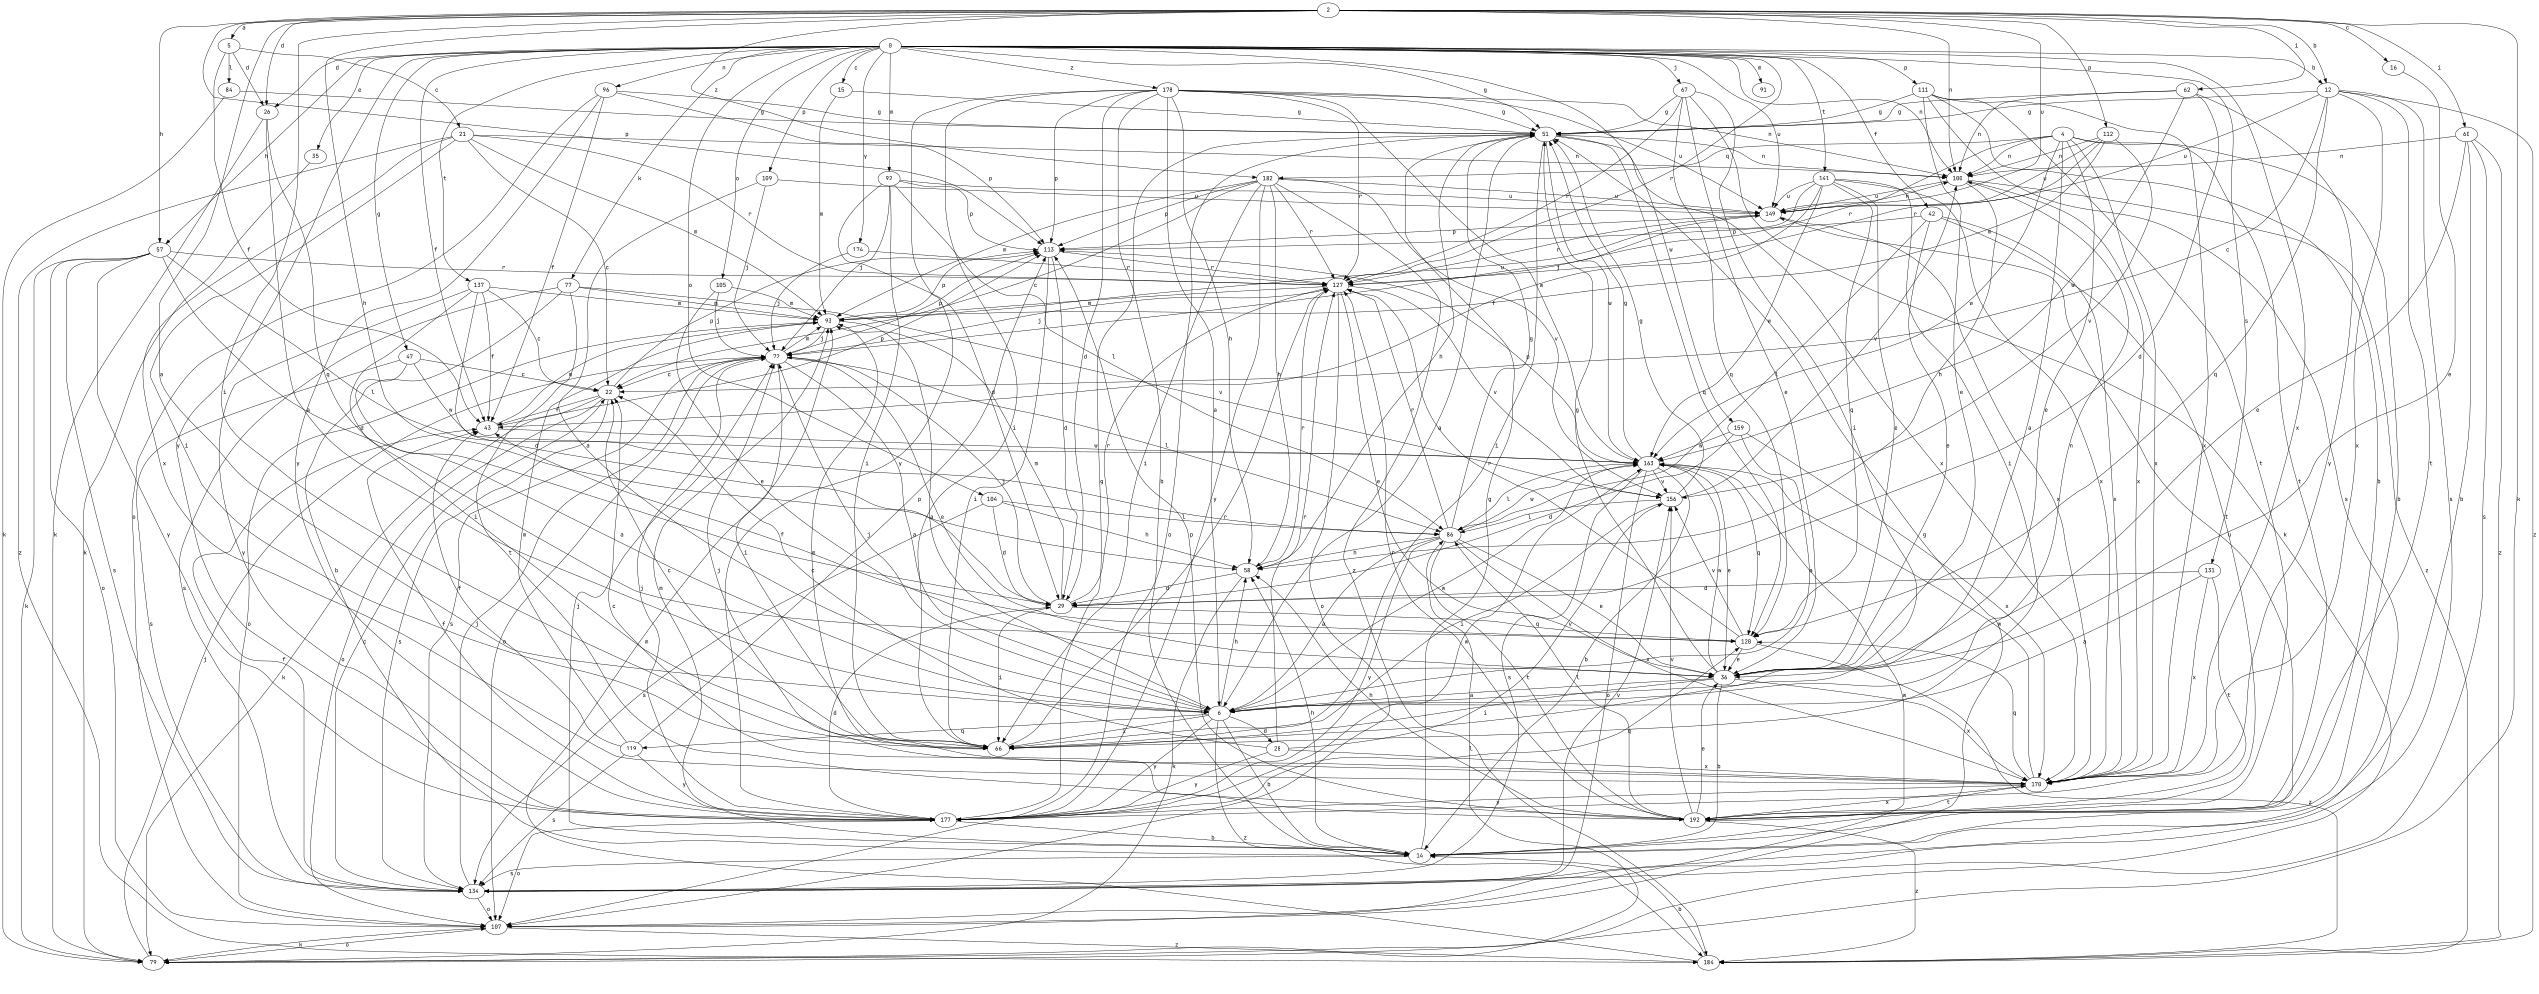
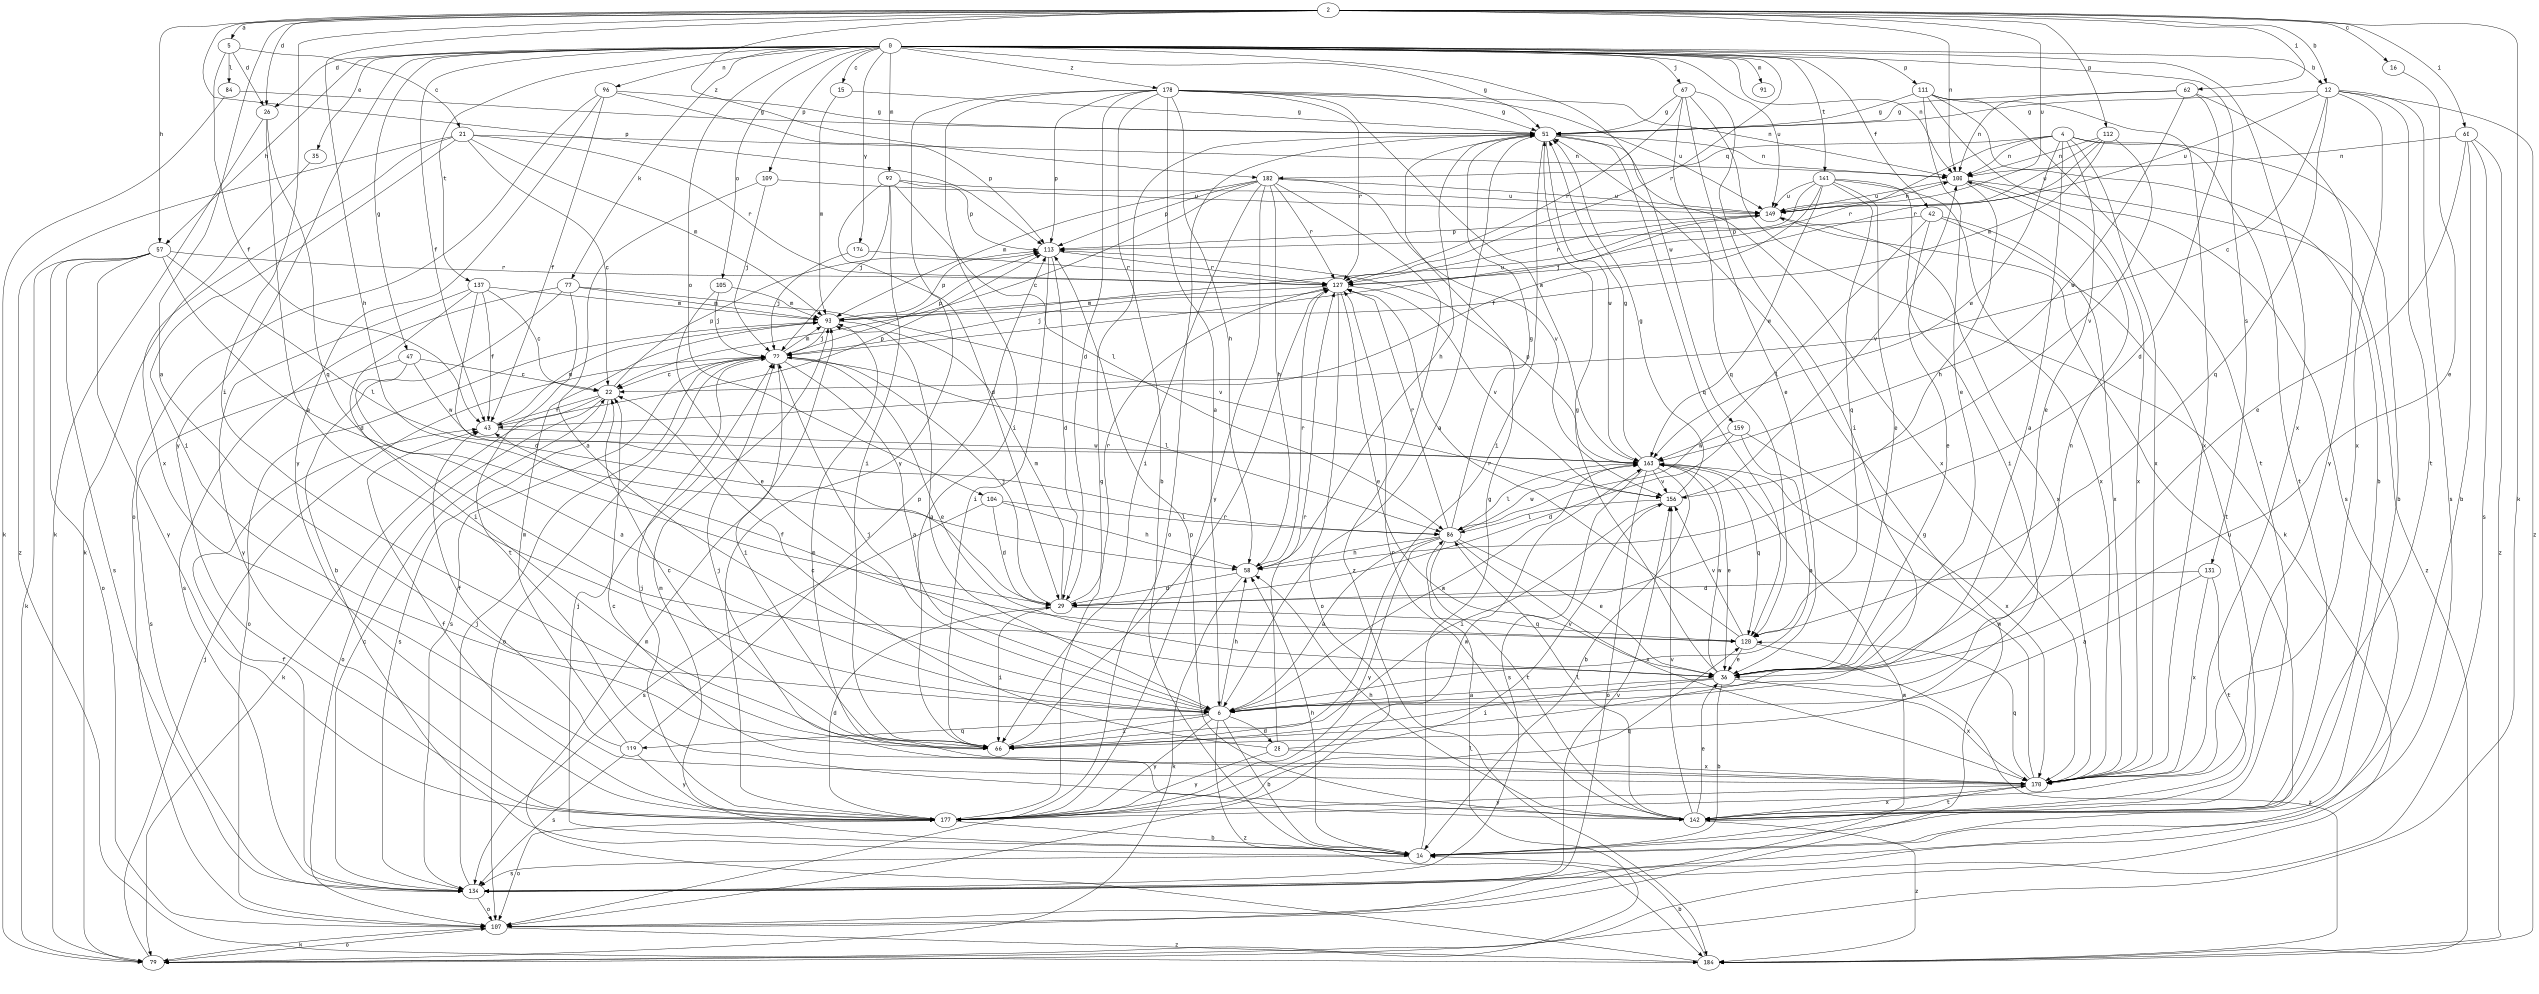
node "192": label "192" -> "142"
